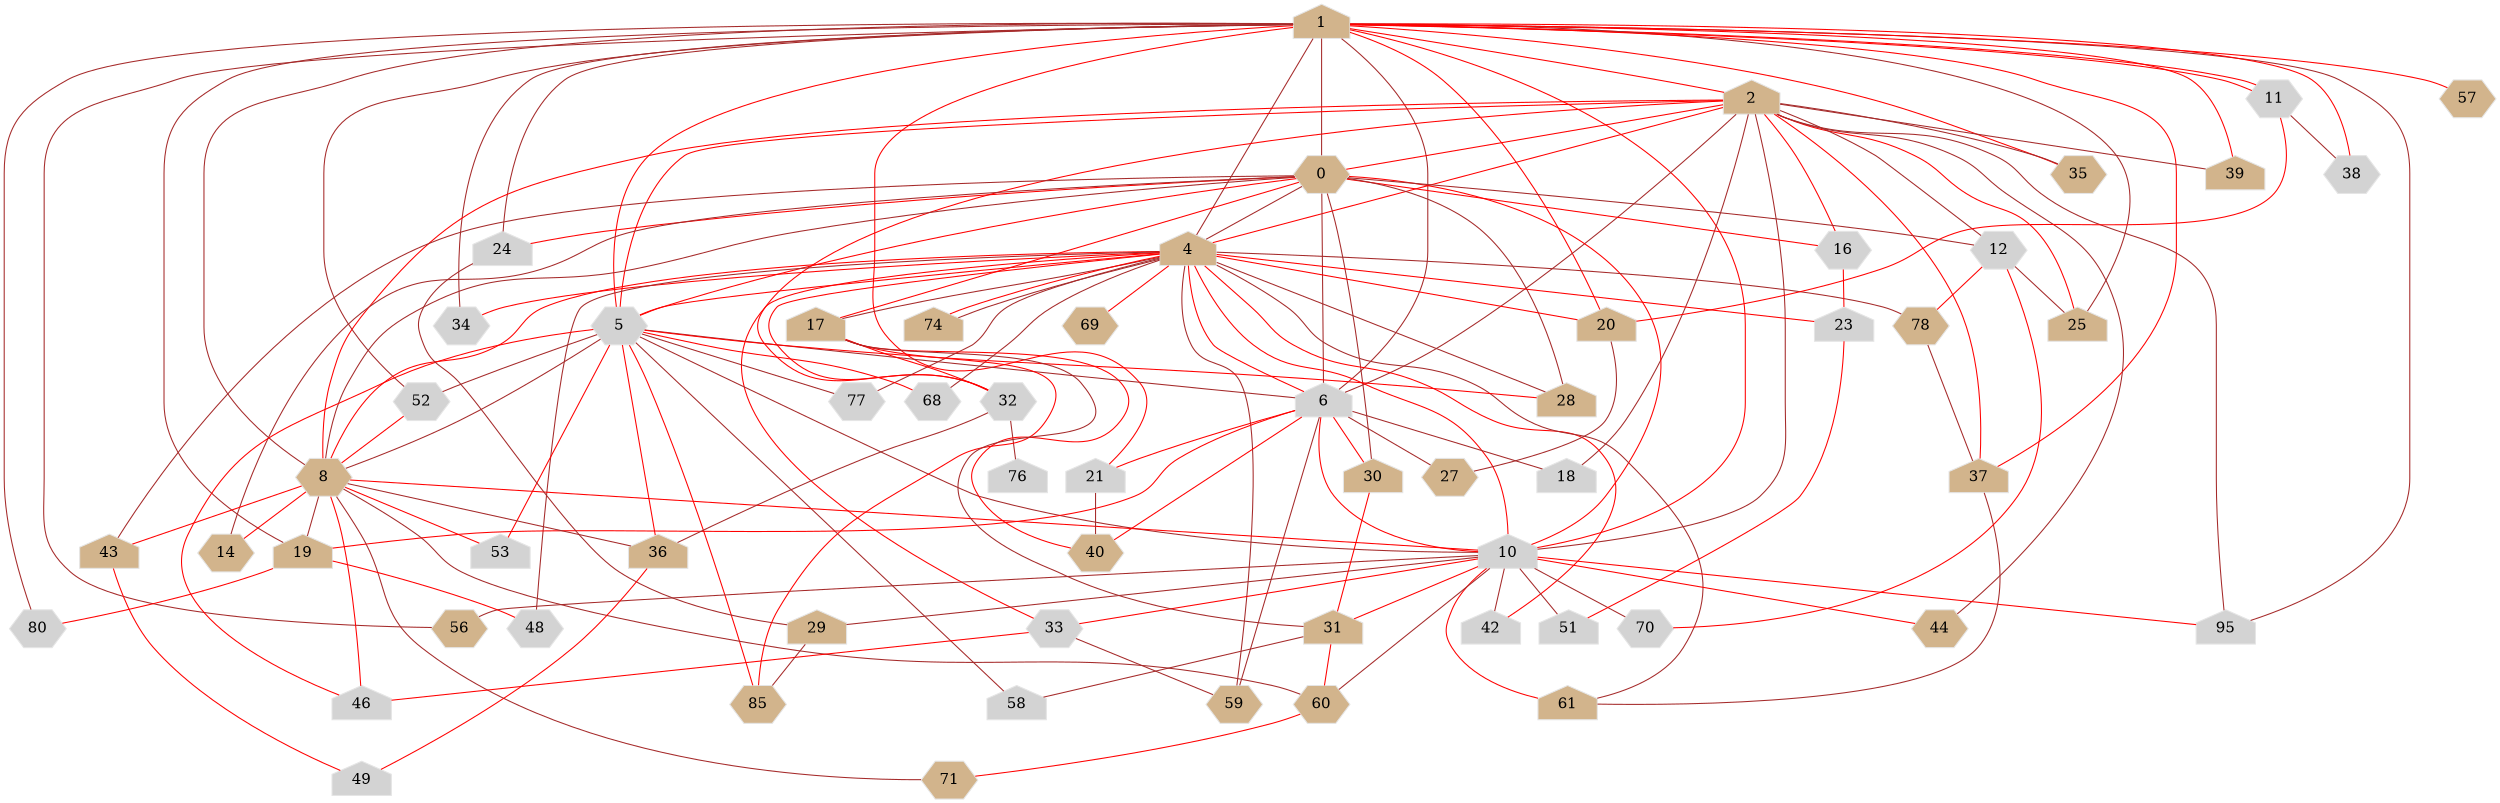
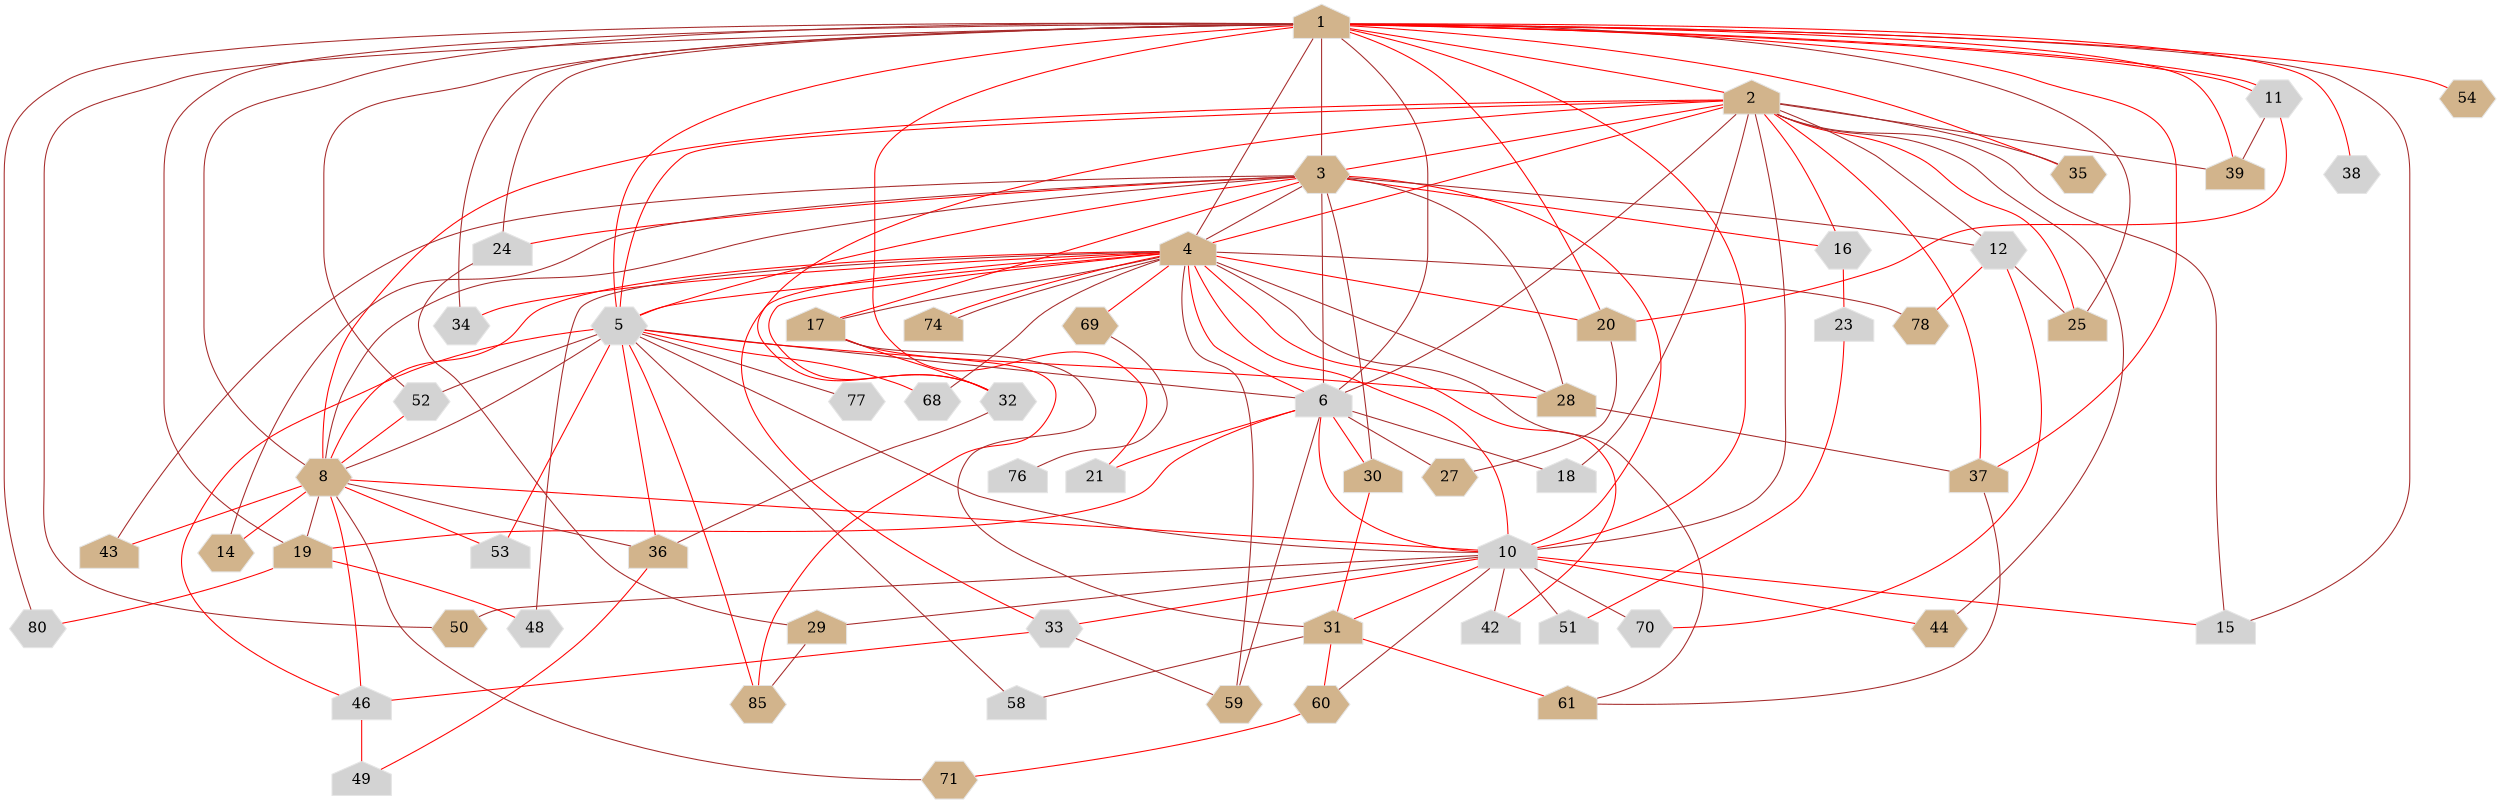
node "57": label "57" -> "54"
edge "11" -- "38": now "11" -- "39"
node "0": label "0" -> "3"
edge "4" -- "23": removed
edge "4" -- "77": removed
edge "78" -- "37": now "28" -- "37"
edge "32" -- "76": now "69" -- "76"
node "40": removed
node "56": label "56" -> "50"
node "95": label "95" -> "15"
edge "8" -- "60": removed
edge "10" -- "61": now "31" -- "61"
edge "43" -- "49": now "46" -- "49"
